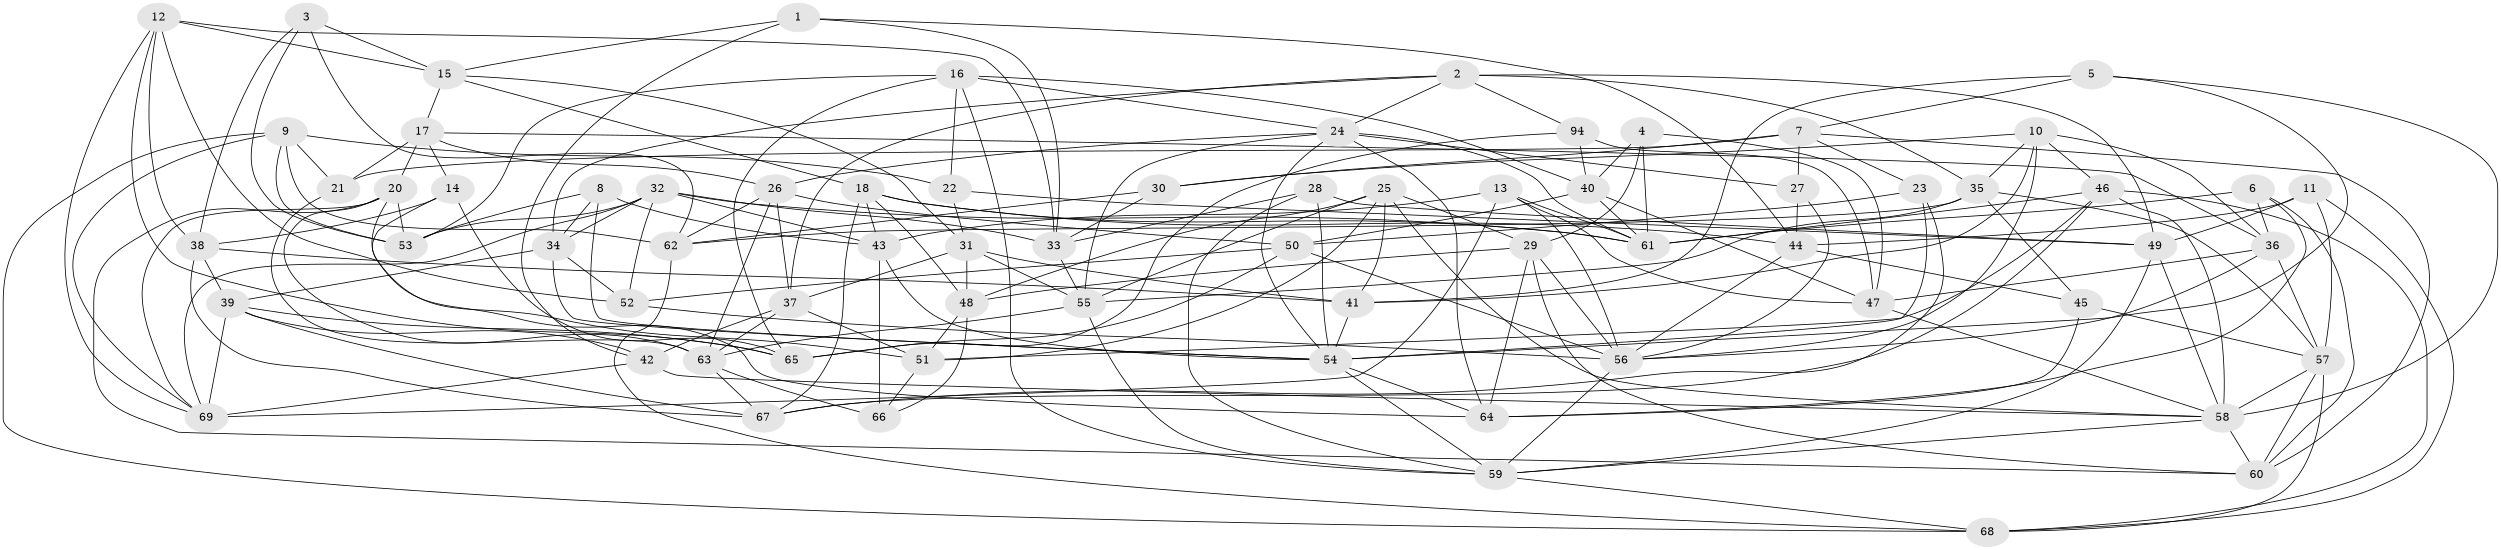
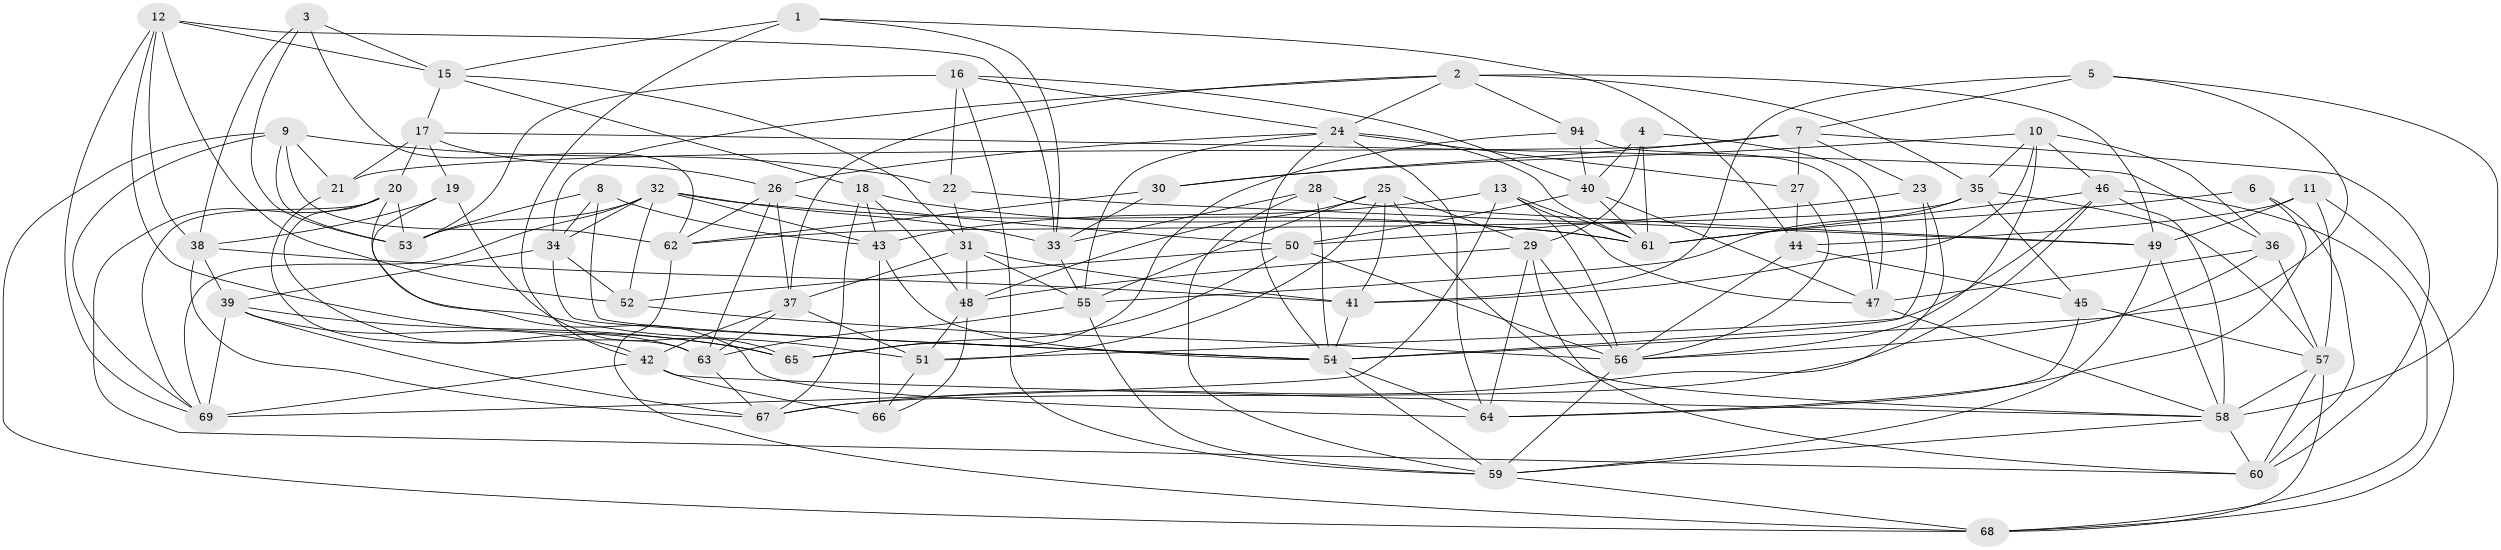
edge "16" -- "65": removed
node "14": label "14" -> "19"
edge "6" -- "36": removed
edge "18" -- "44": removed
edge "63" -- "66": now "42" -- "66"
